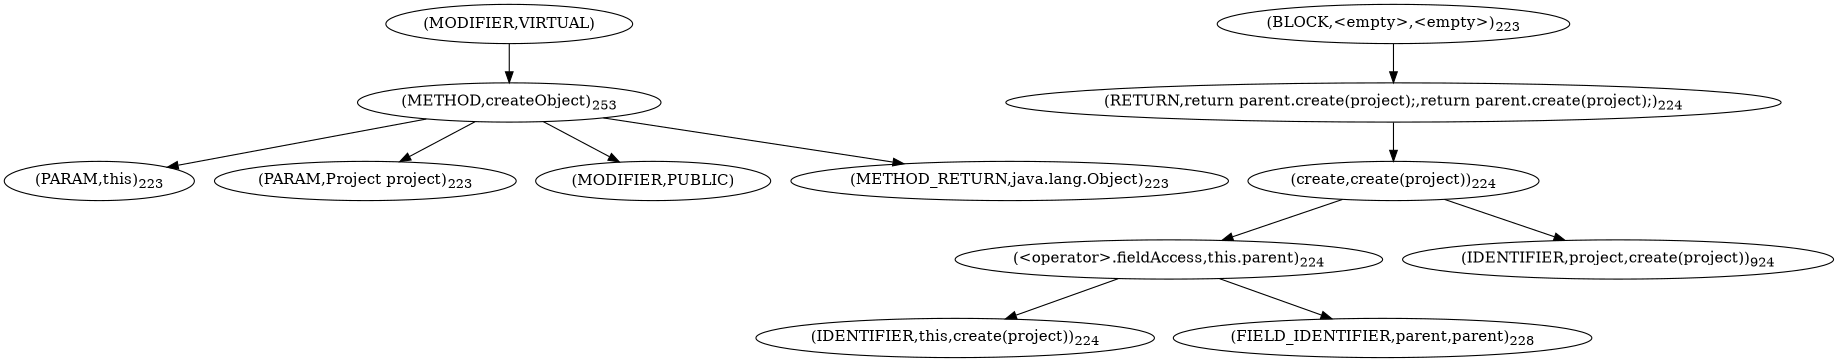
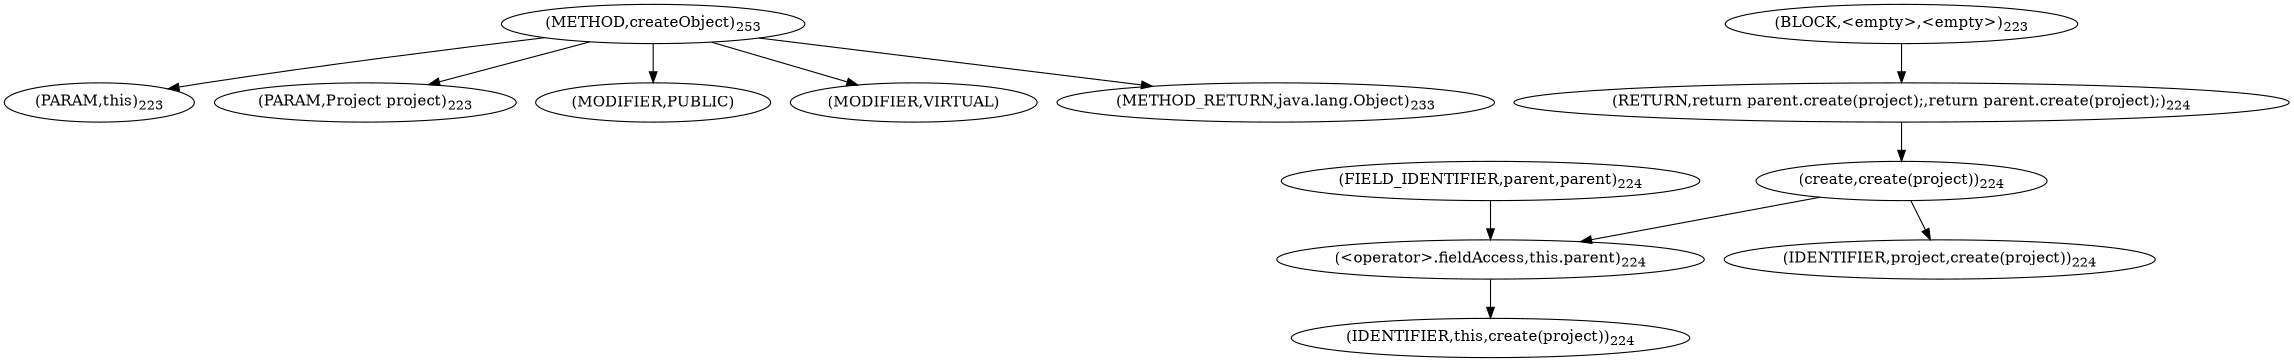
edge "(MODIFIER,VIRTUAL)" -> "(METHOD,createObject)": reversed
node "(METHOD_RETURN,java.lang.Object)": text "223" -> "233"
node "(IDENTIFIER,project,create(project))": text "924" -> "224"
edge "(<operator>.fieldAccess,this.parent)" -> "(FIELD_IDENTIFIER,parent,parent)": reversed
node "(FIELD_IDENTIFIER,parent,parent)": text "228" -> "224"
